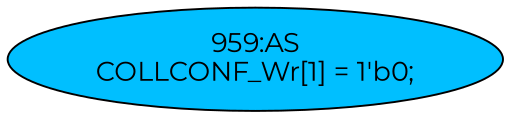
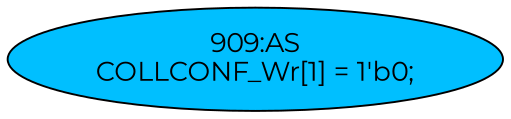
node "959:AS COLLCONF_Wr[1] = 1'b0;": label "959:AS COLLCONF_Wr[1] = 1'b0;" -> "909:AS COLLCONF_Wr[1] = 1'b0;"
